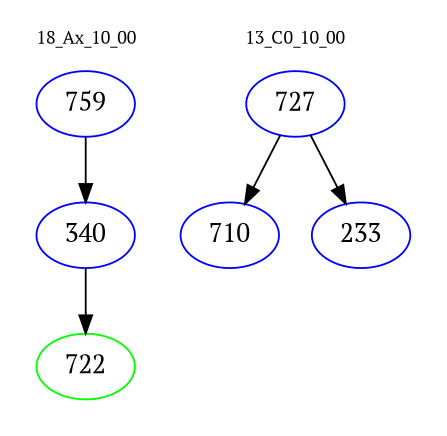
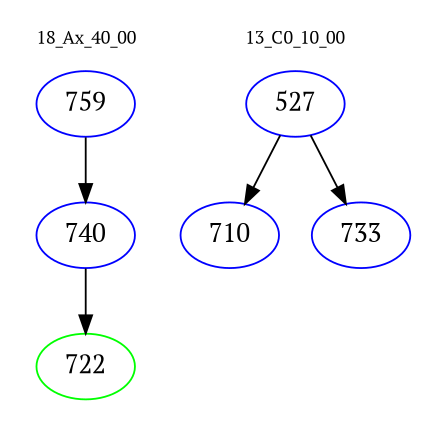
cluster "18_Ax_10_00": label "18_Ax_10_00" -> "18_Ax_40_00"
node "727": label "727" -> "527"
node "340": label "340" -> "740"
node "233": label "233" -> "733"
